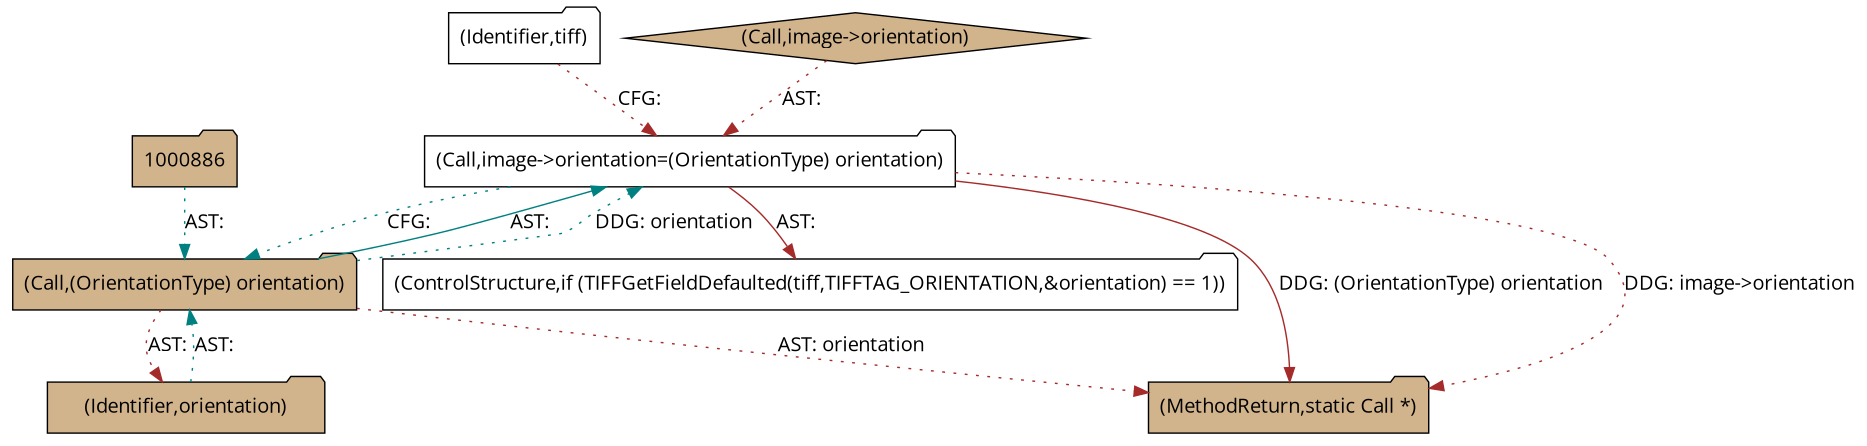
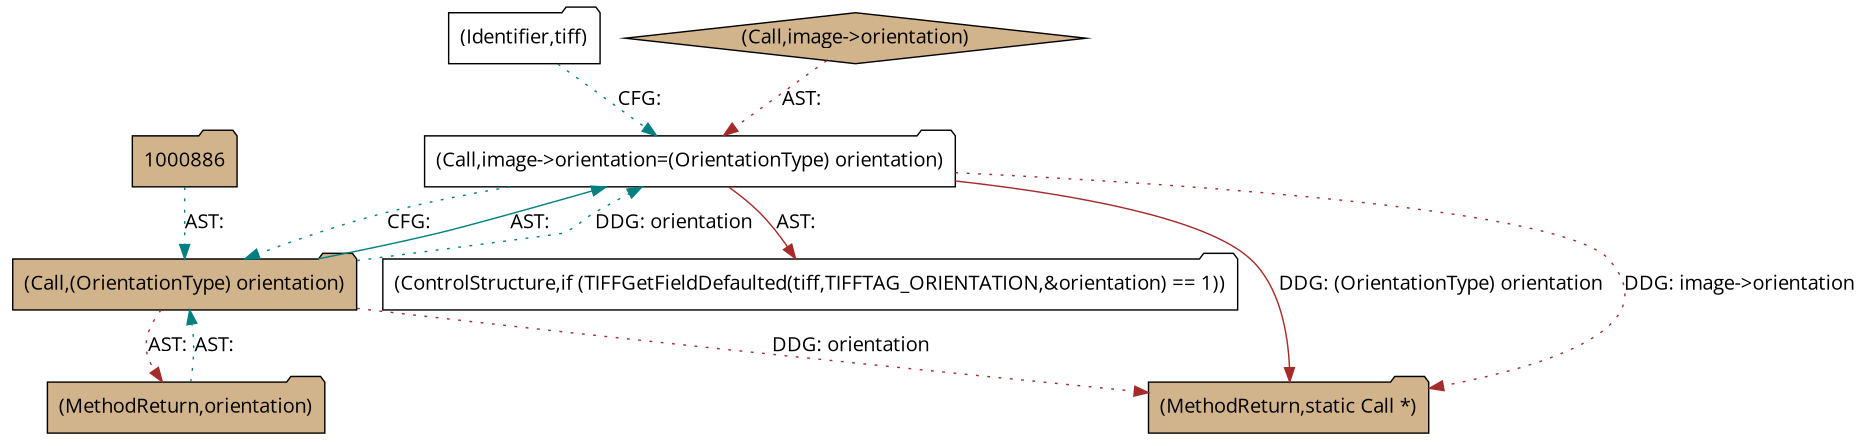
edge "(Identifier,tiff)" -> "(Call,image->orientation=(OrientationType) orientation)": color brown -> teal
edge "(Call,(OrientationType) orientation)" -> "(MethodReturn,static Call *)": label "AST: orientation" -> "DDG: orientation"
node "(Identifier,orientation)": label "(Identifier,orientation)" -> "(MethodReturn,orientation)"
